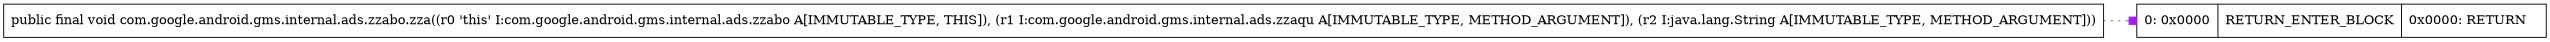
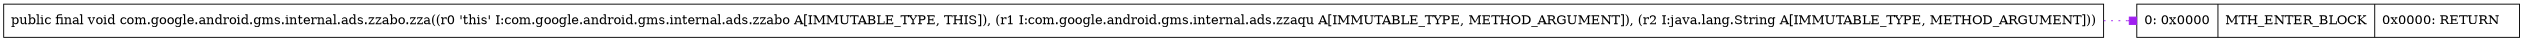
node "0: 0x0000": text "RETURN_ENTER_BLOCK" -> "MTH_ENTER_BLOCK"
